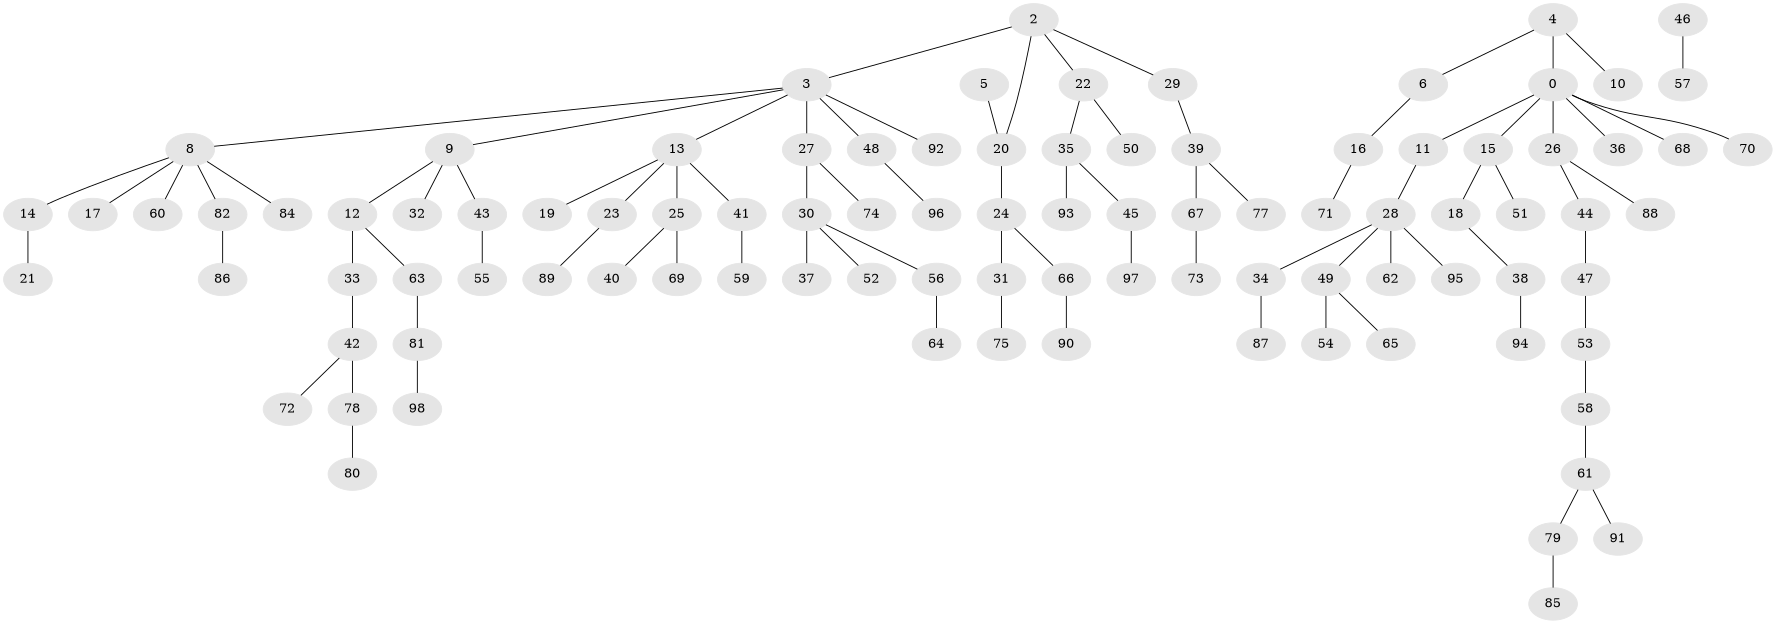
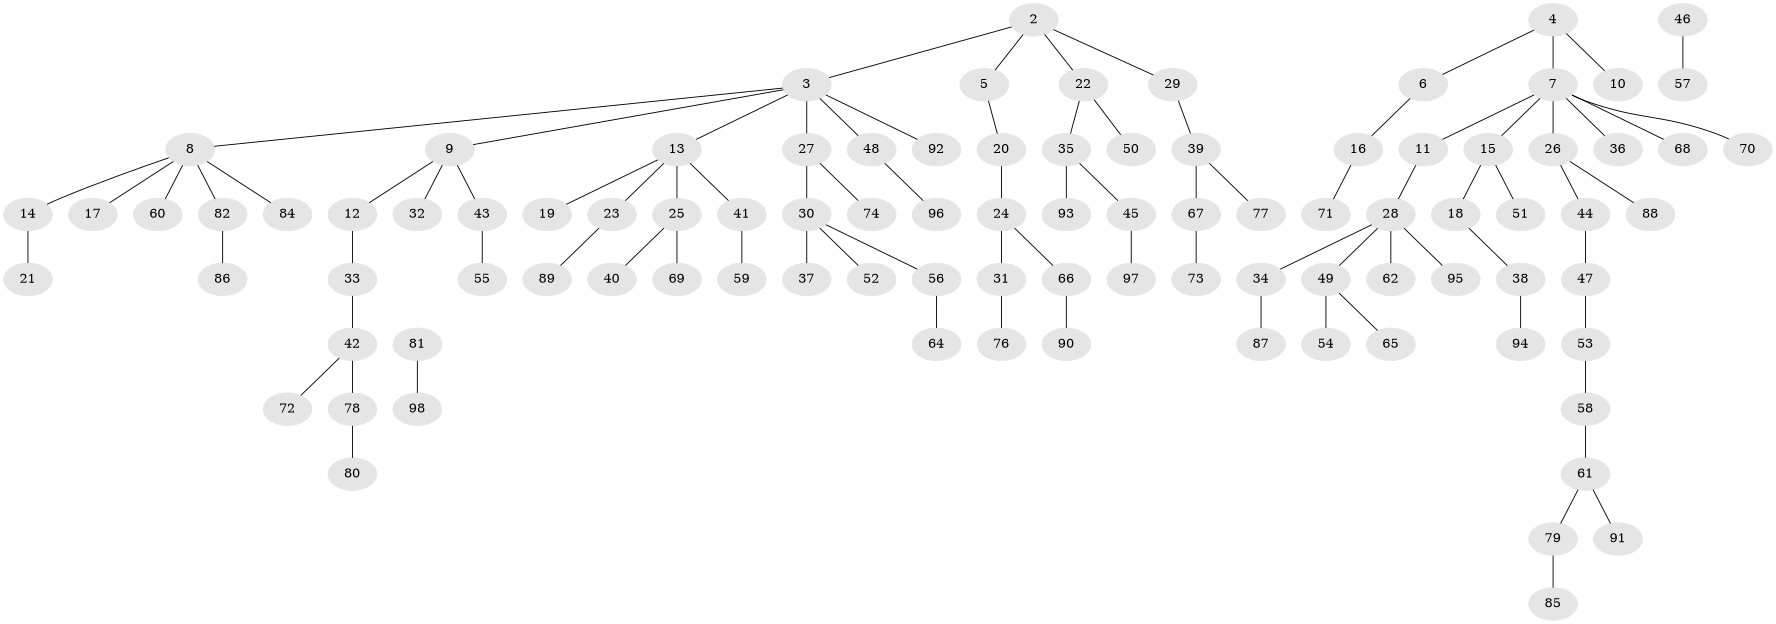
edge "2" -- "20": now "2" -- "5"
node "0": label "0" -> "7"
node "63": removed
node "75": label "75" -> "76"
